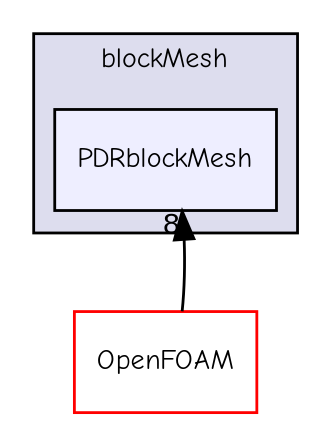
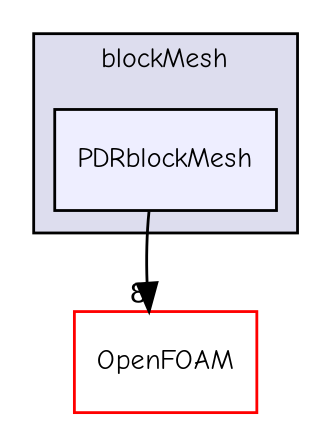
edge "OpenFOAM" -> "PDRblockMesh": reversed
